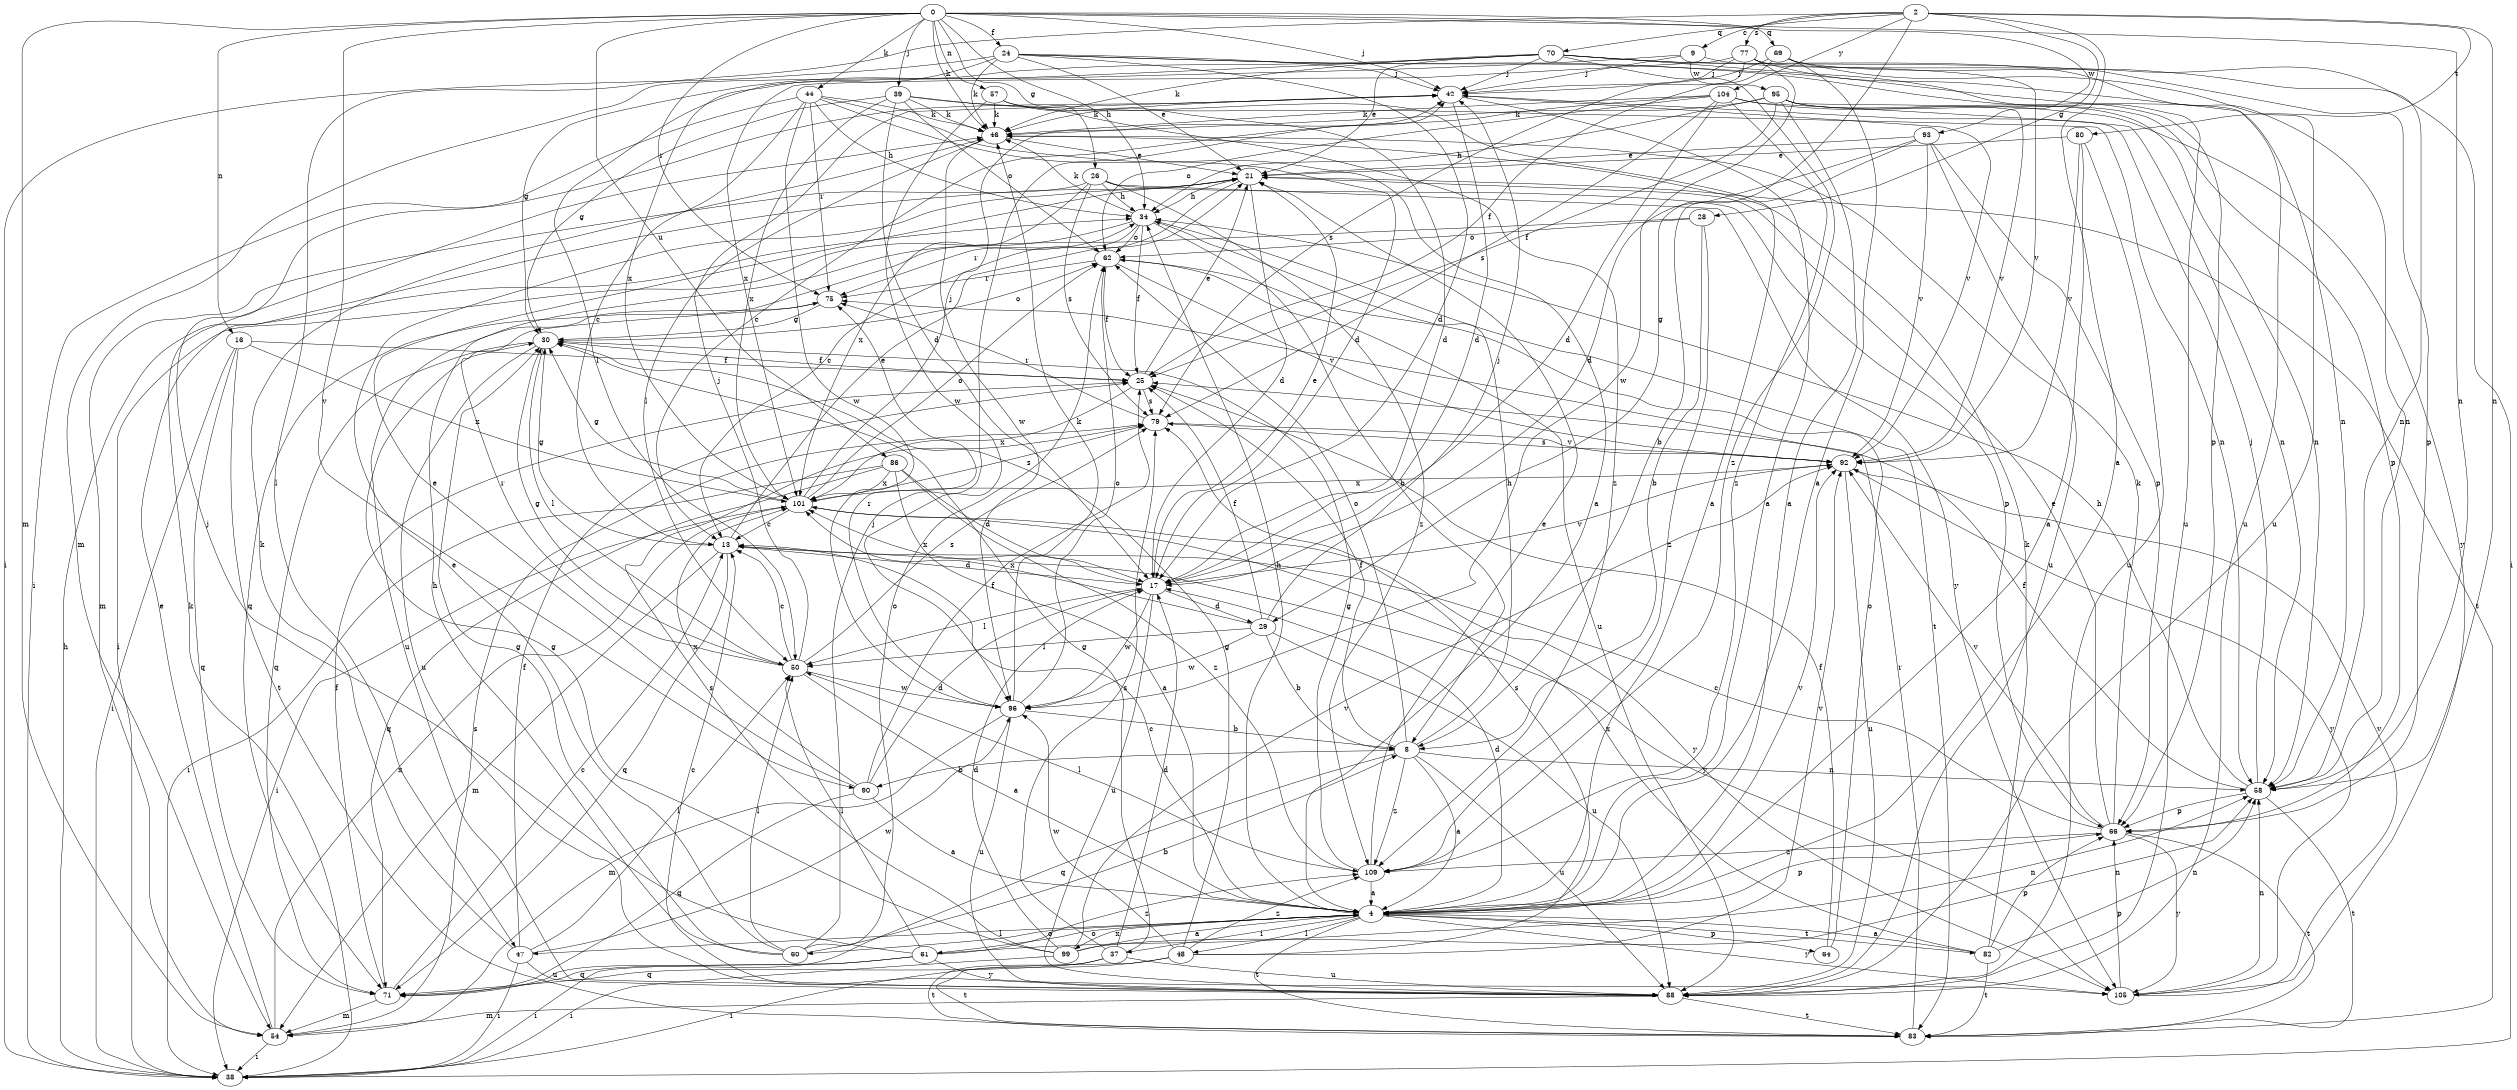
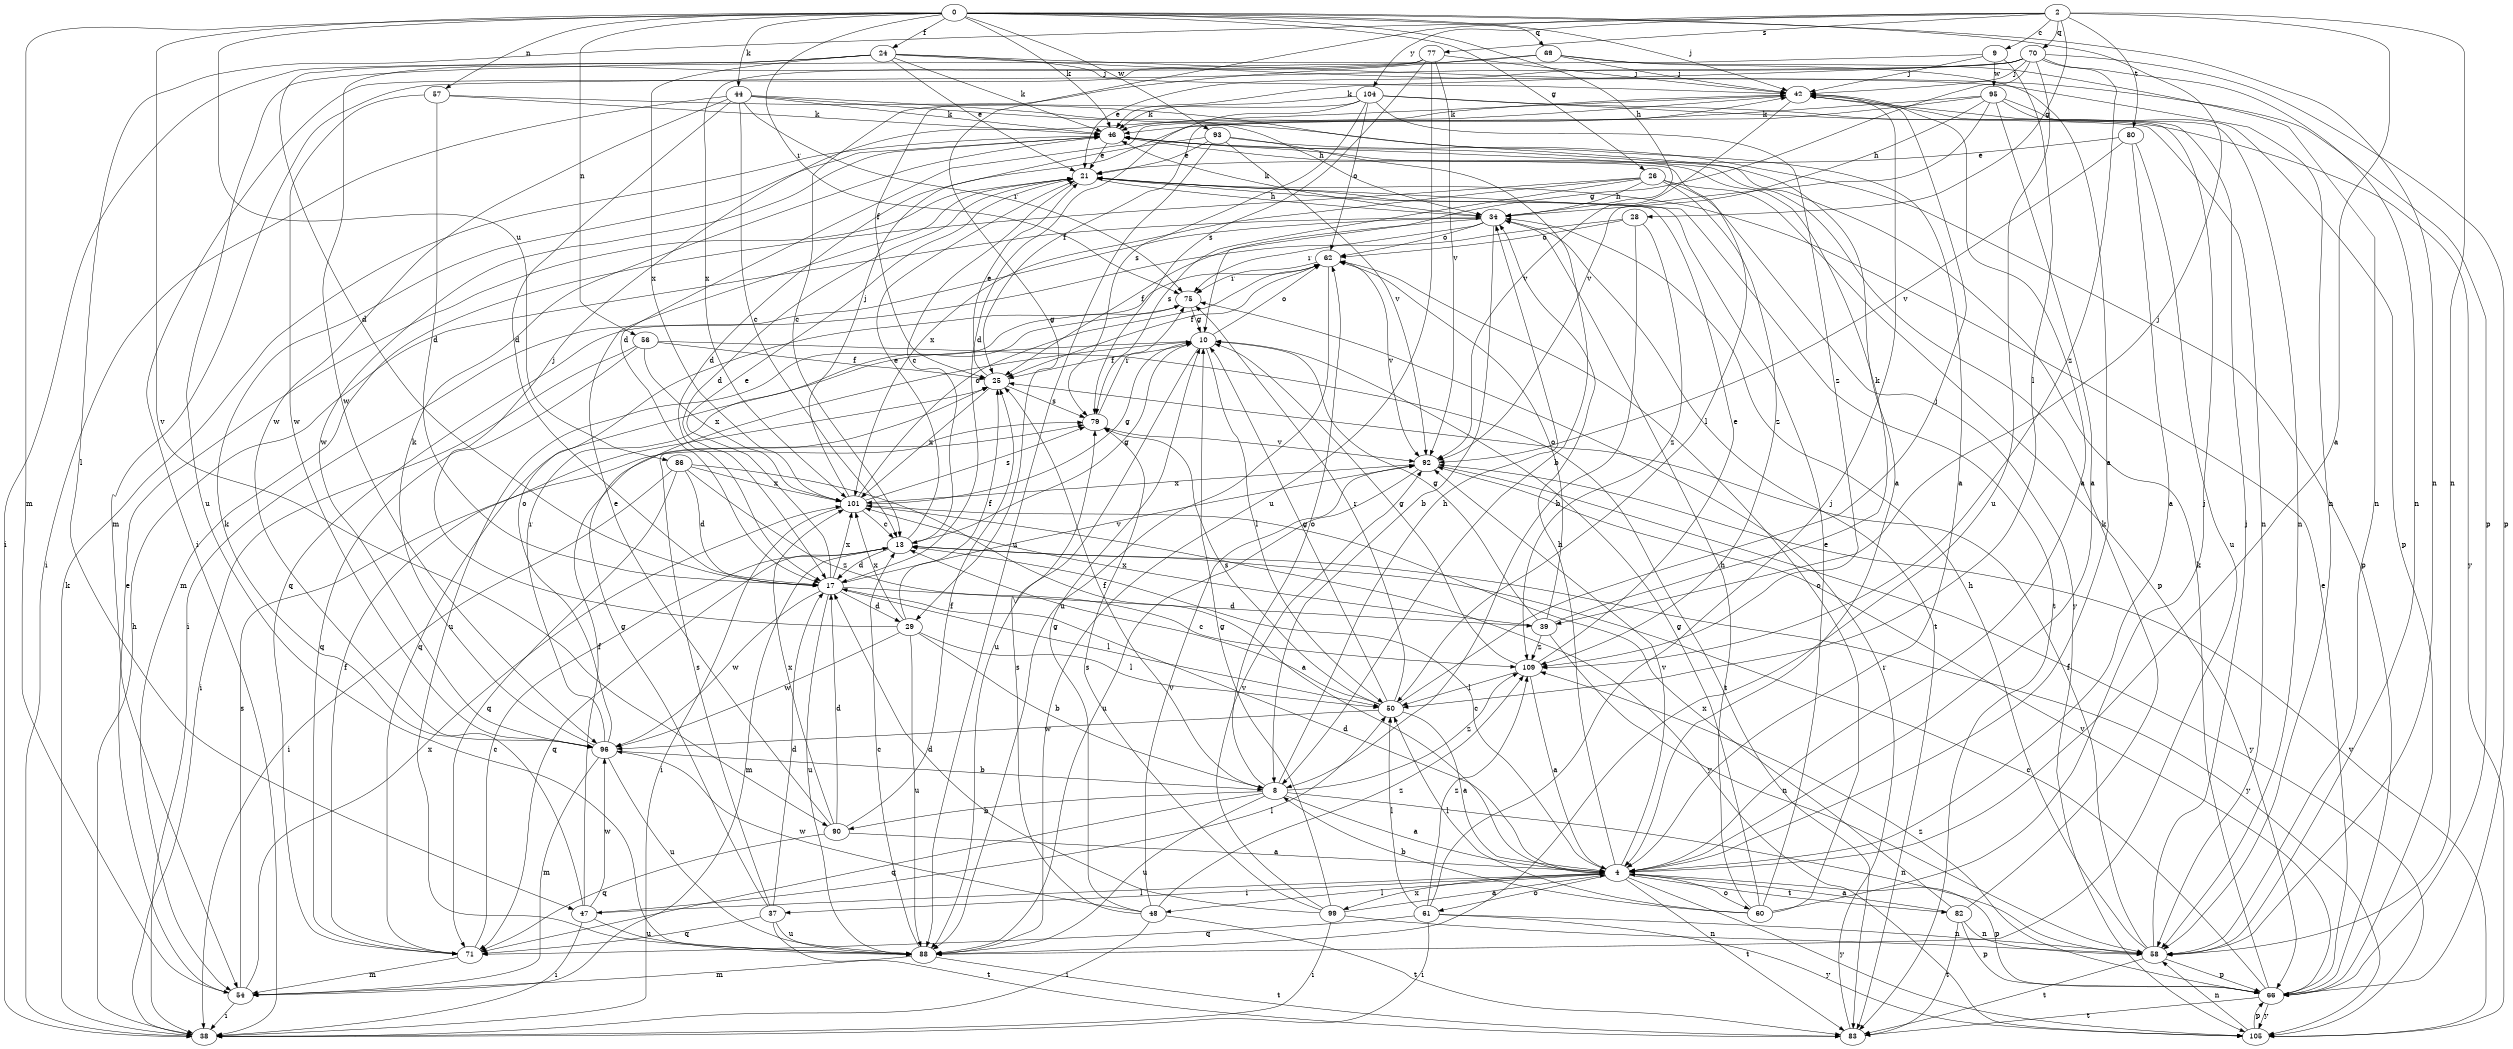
node "16": label "16" -> "56"
node "30": label "30" -> "10"
edge "39" -> "17": reversed
edge "92" -> "79": removed, label "s"
node "64": removed
